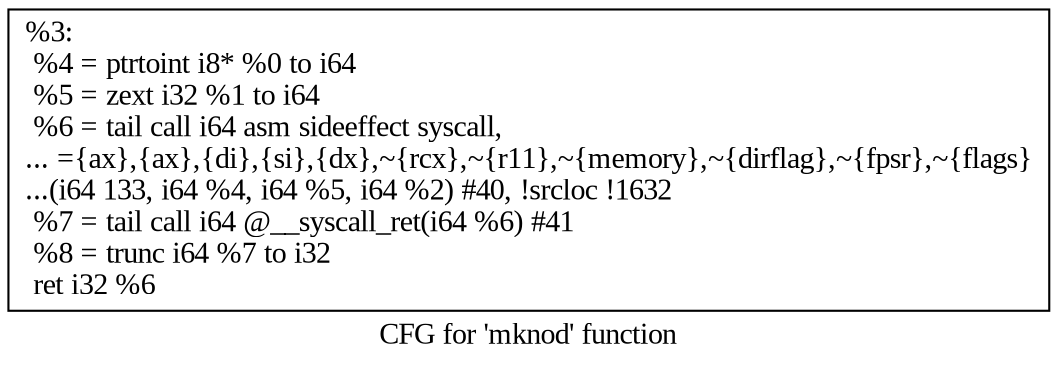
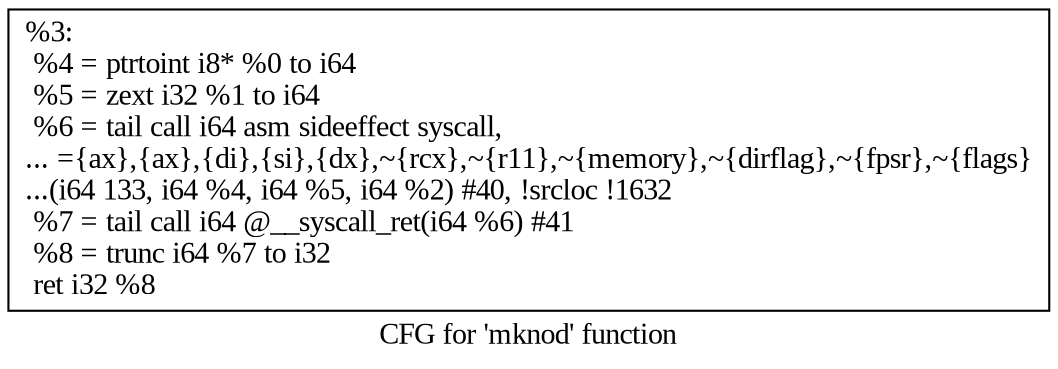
node "%3:": text "ret i32 %6" -> "ret i32 %8"
